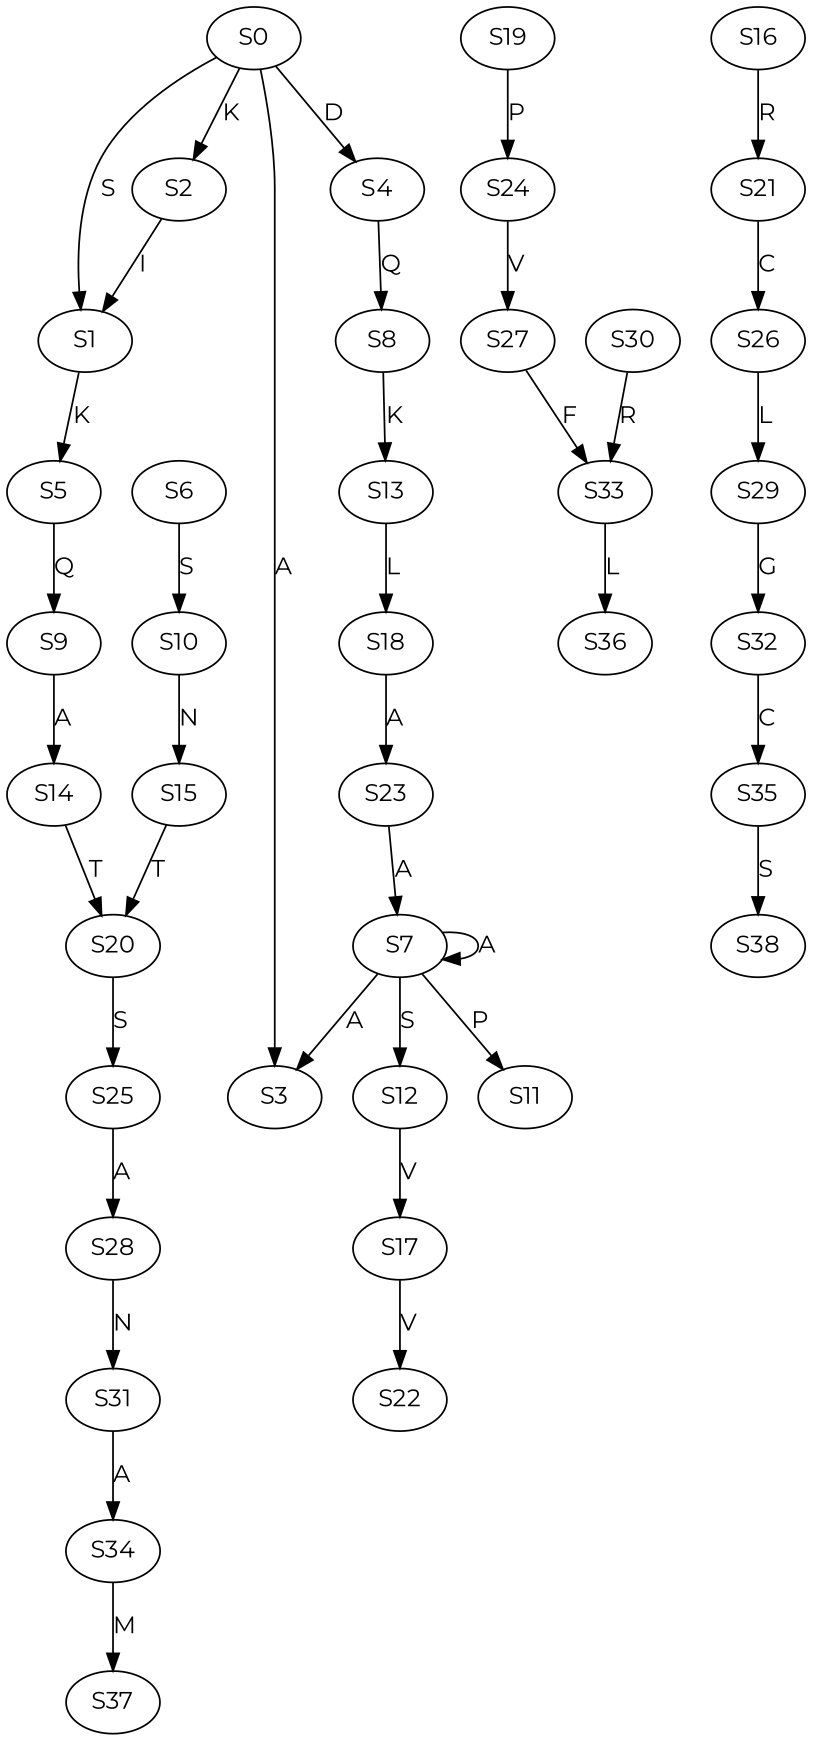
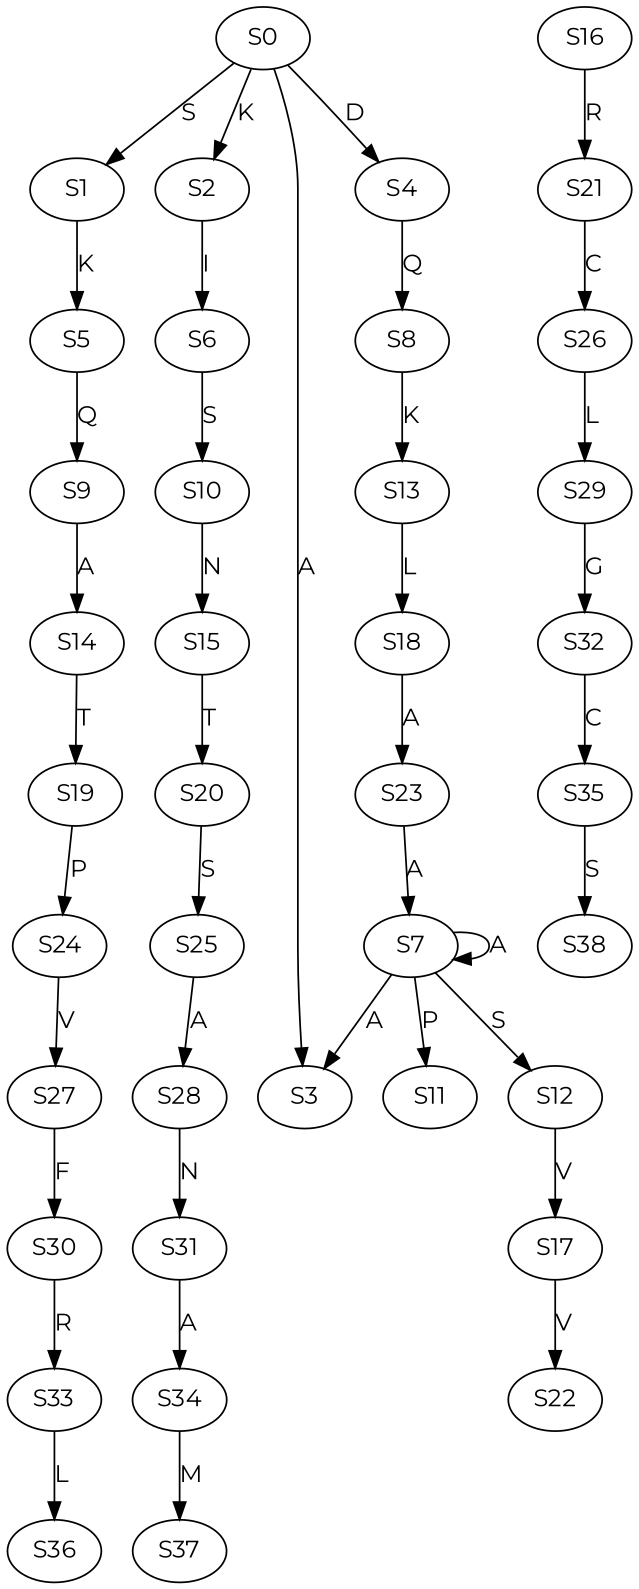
edge "S2" -> "S1": now "S2" -> "S6"
edge "S27" -> "S33": now "S27" -> "S30"
edge "S14" -> "S20": now "S14" -> "S19"
